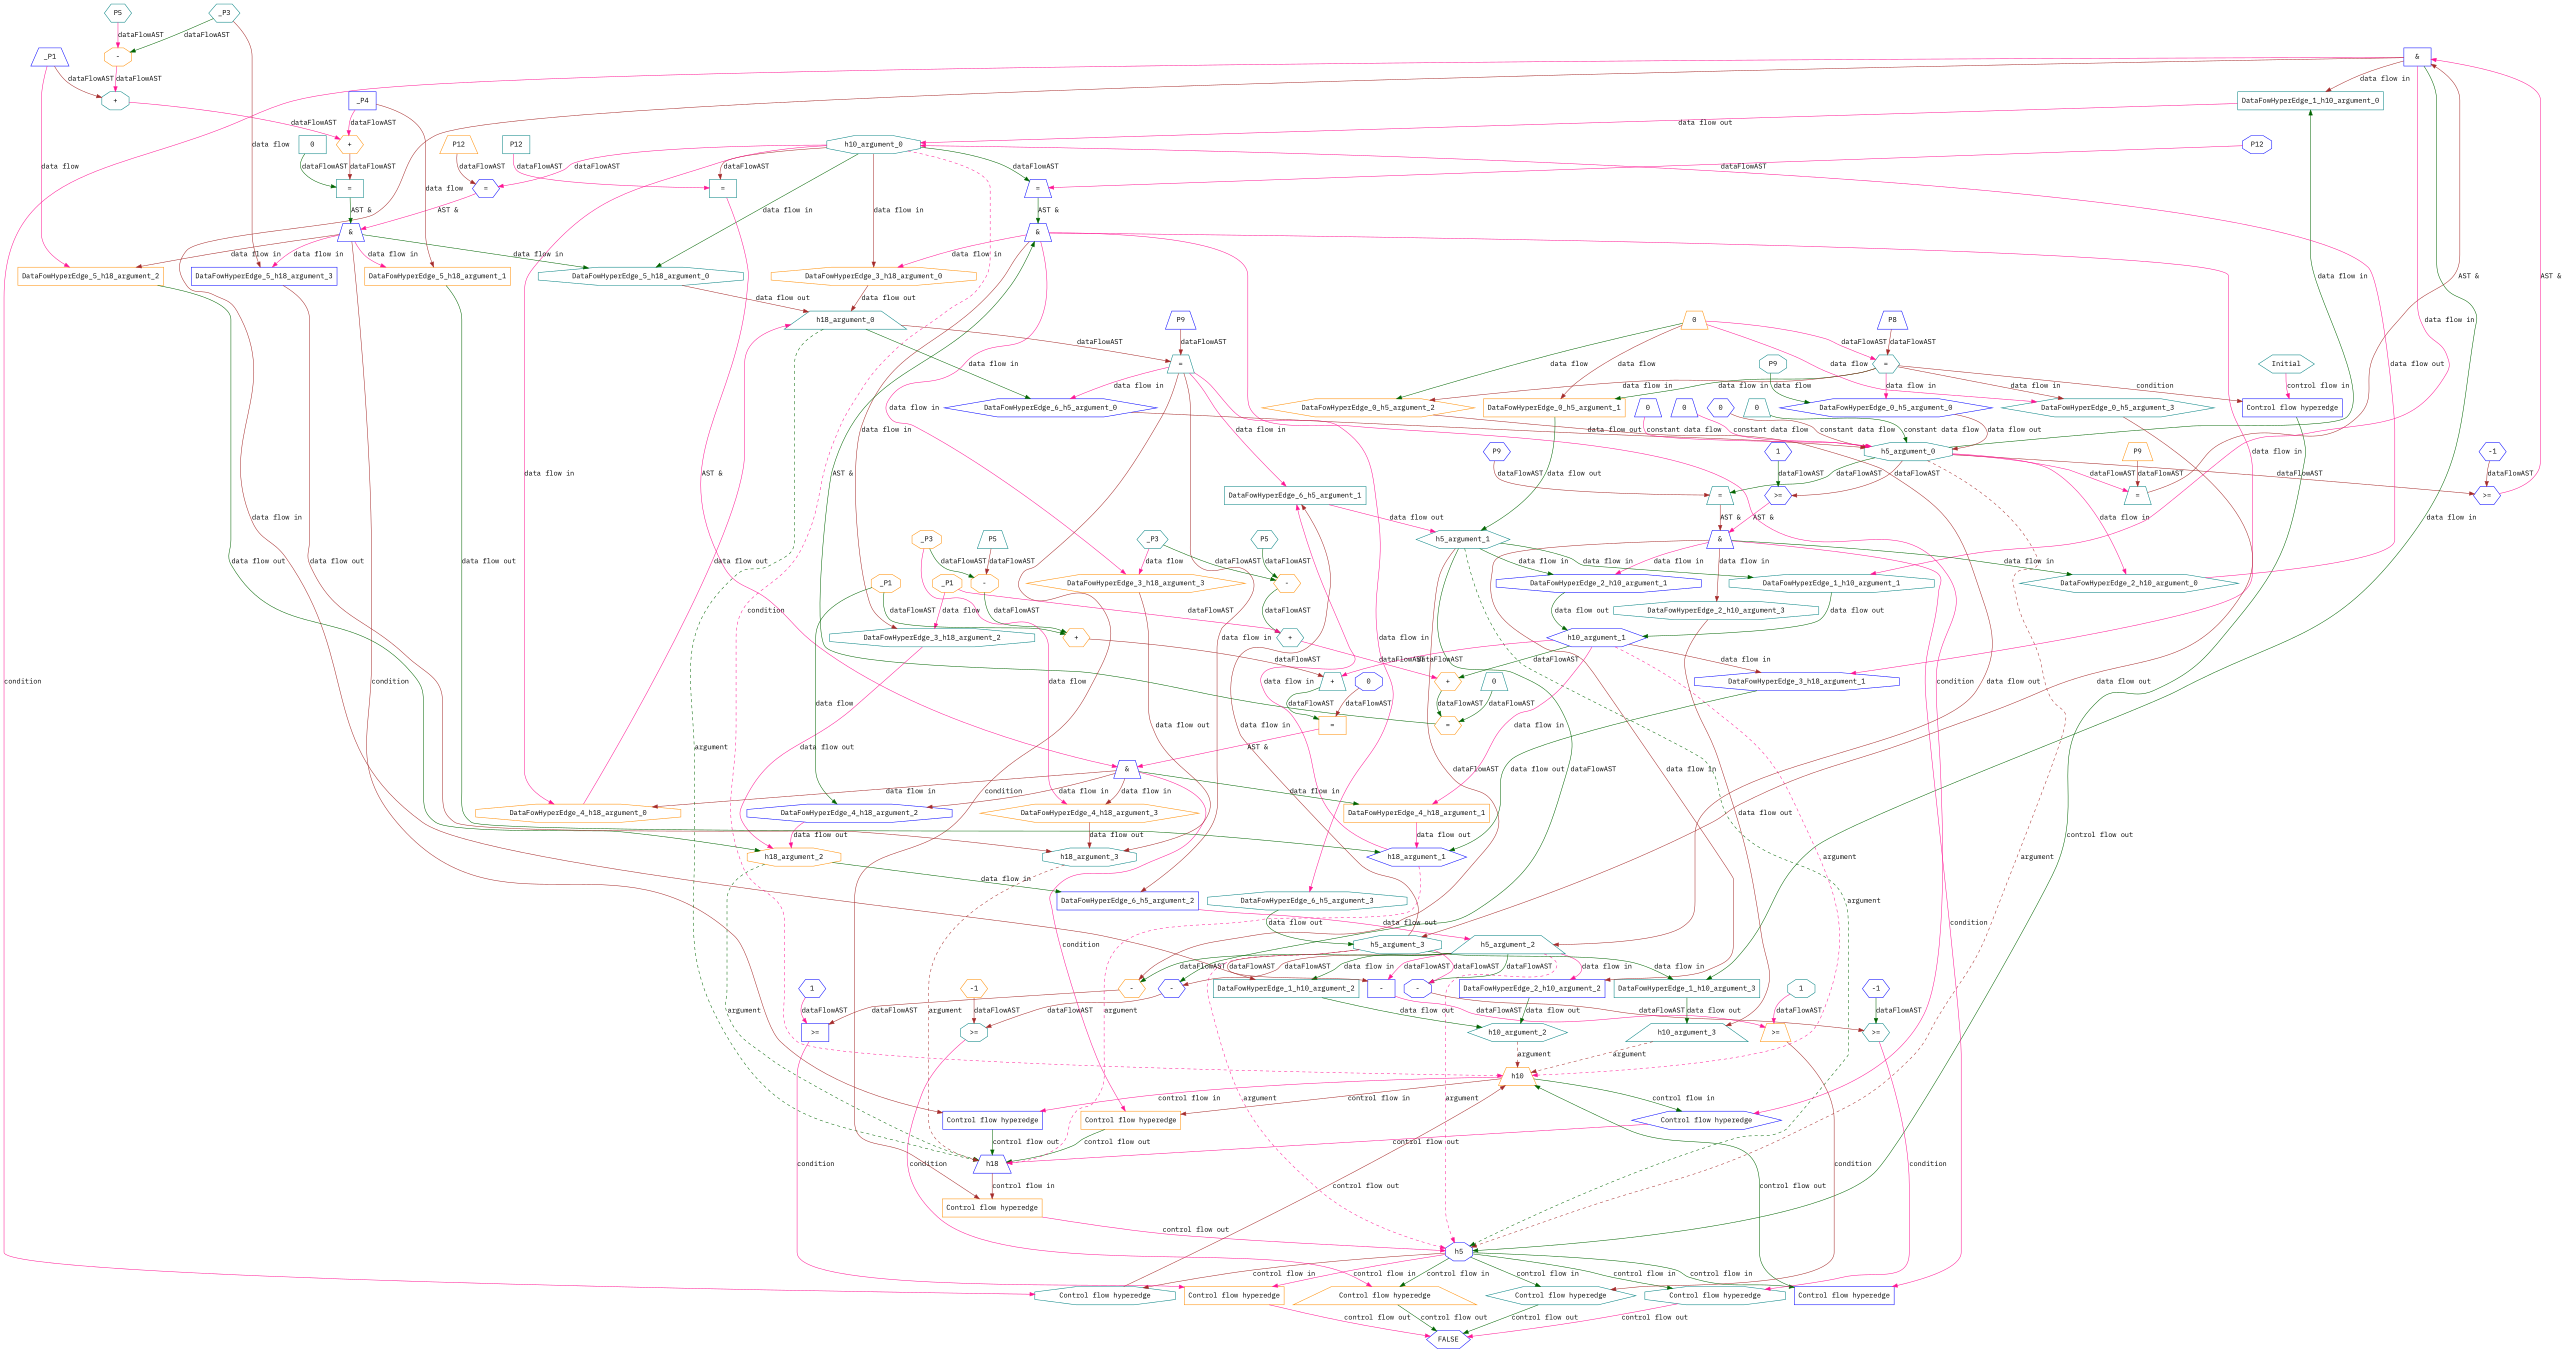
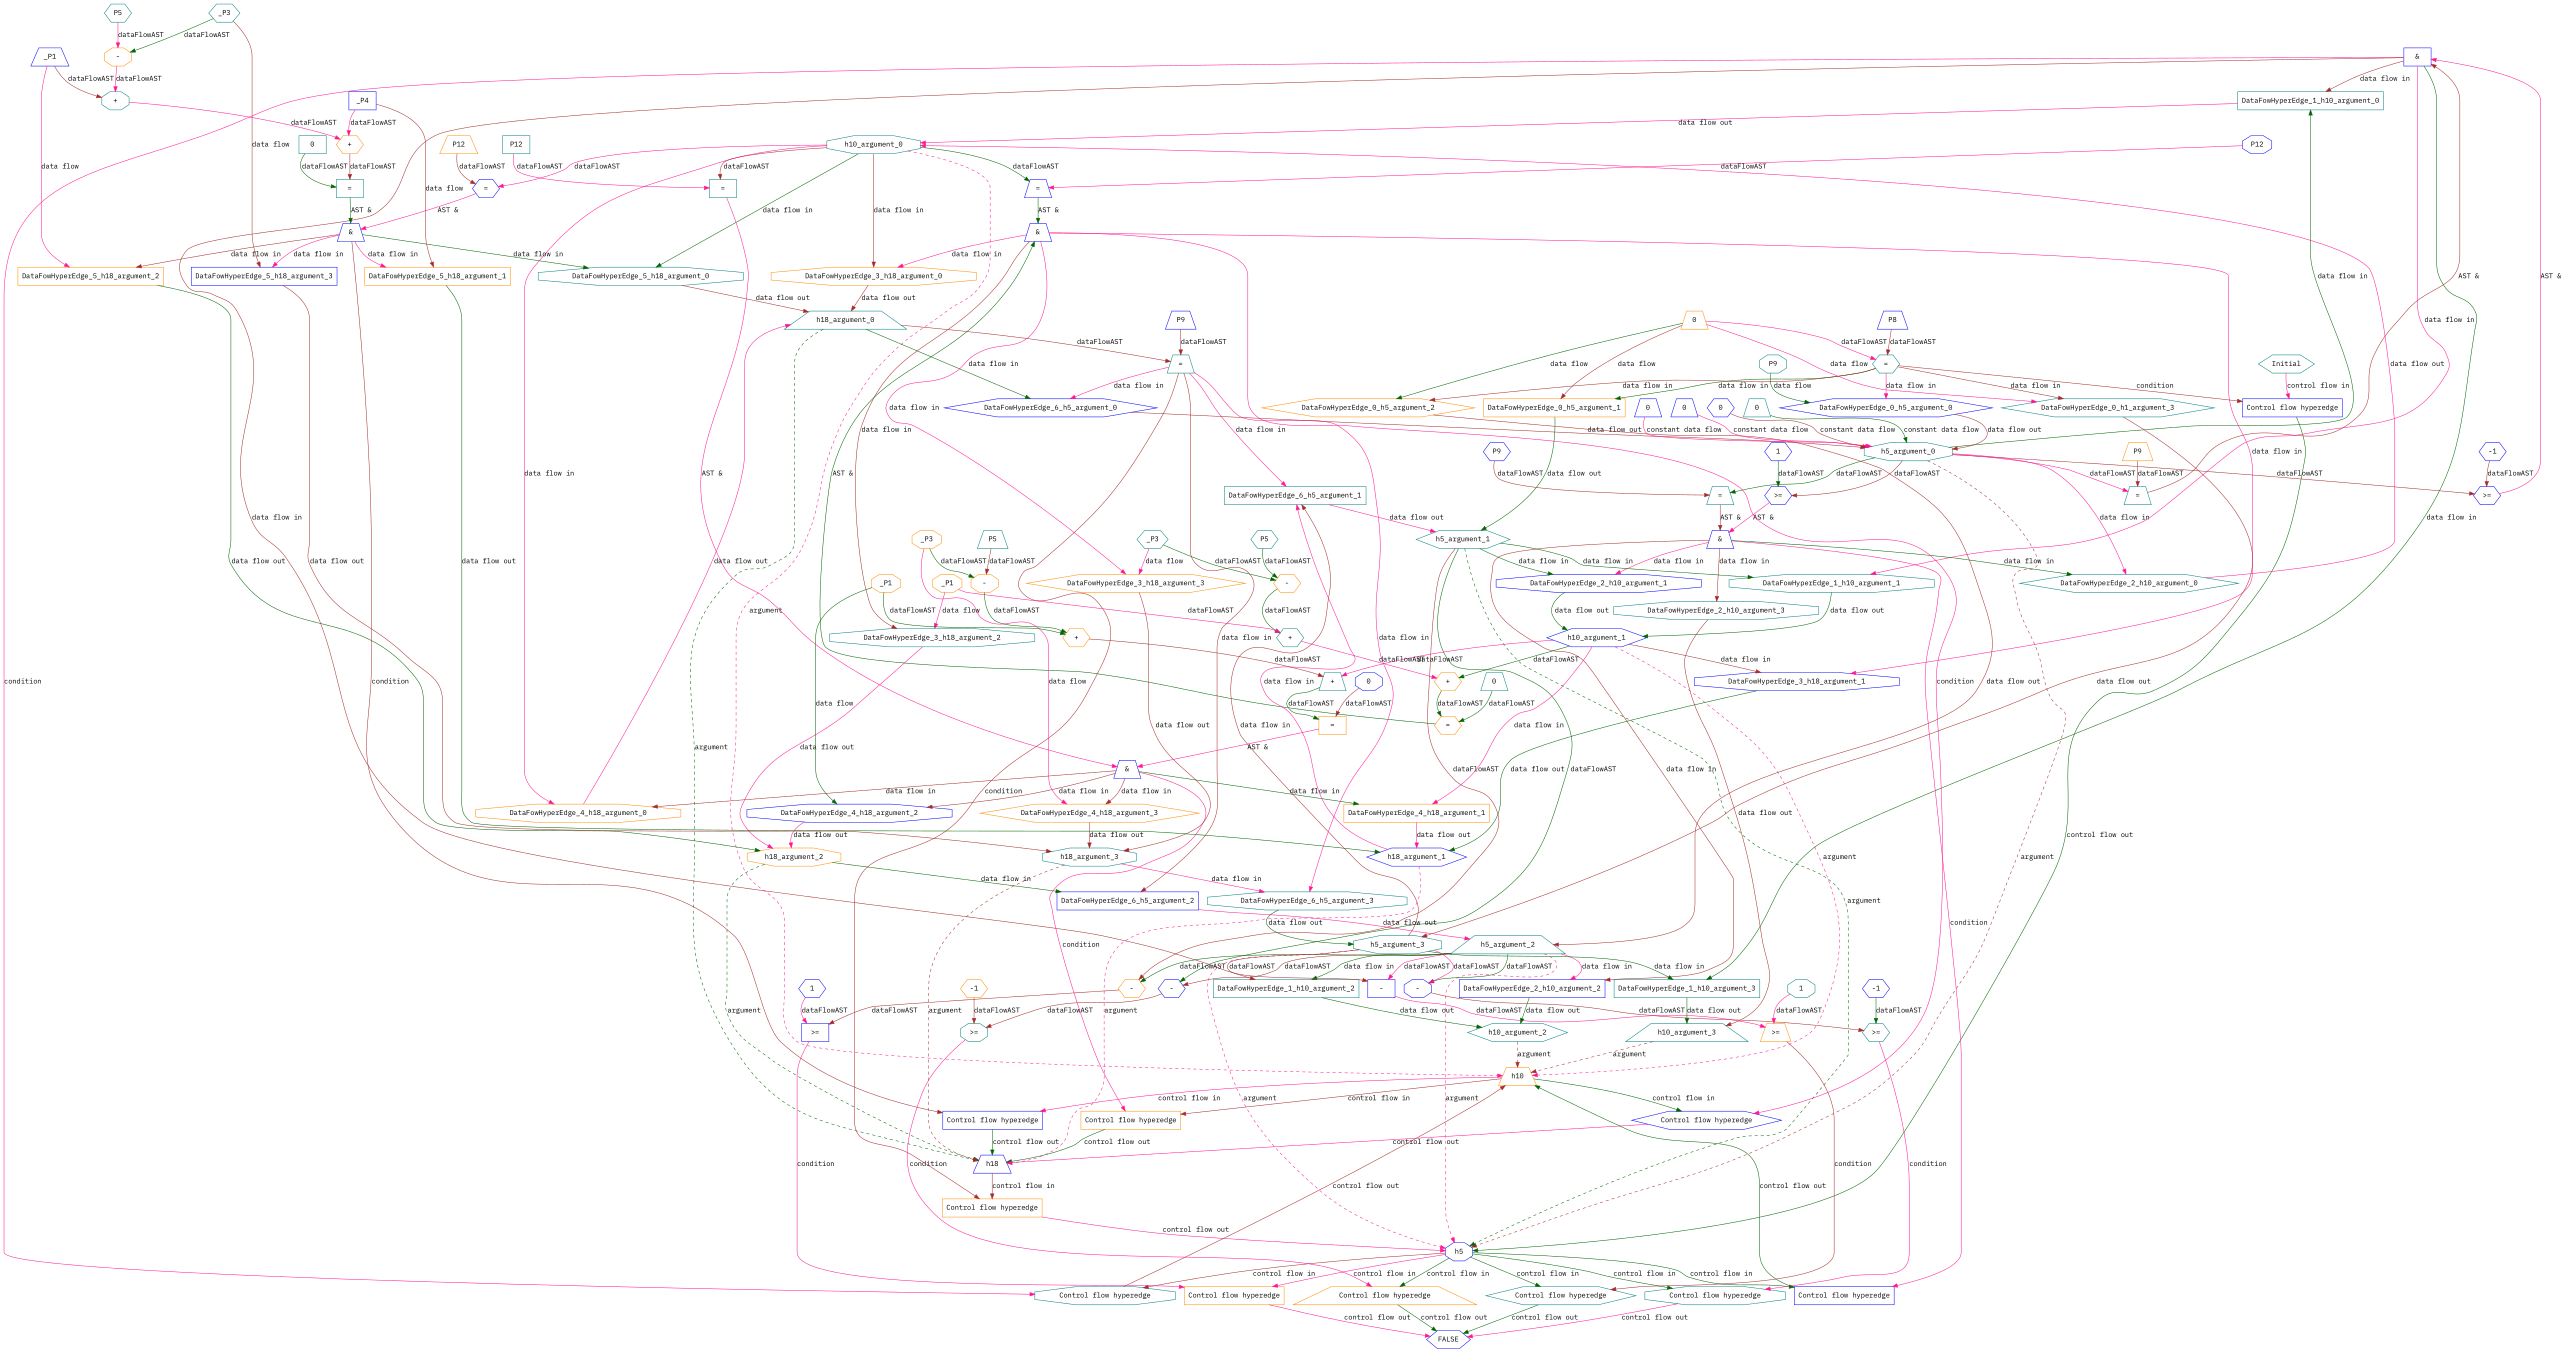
node "DataFowHyperEdge_0_h5_argument_3": label "DataFowHyperEdge_0_h5_argument_3" -> "DataFowHyperEdge_0_h1_argument_3"
edge "h10_argument_0" -> "h10": label "condition" -> "argument"
edge "h18_argument_3" -> "DataFowHyperEdge_6_h5_argument_3": added, label "data flow in"
